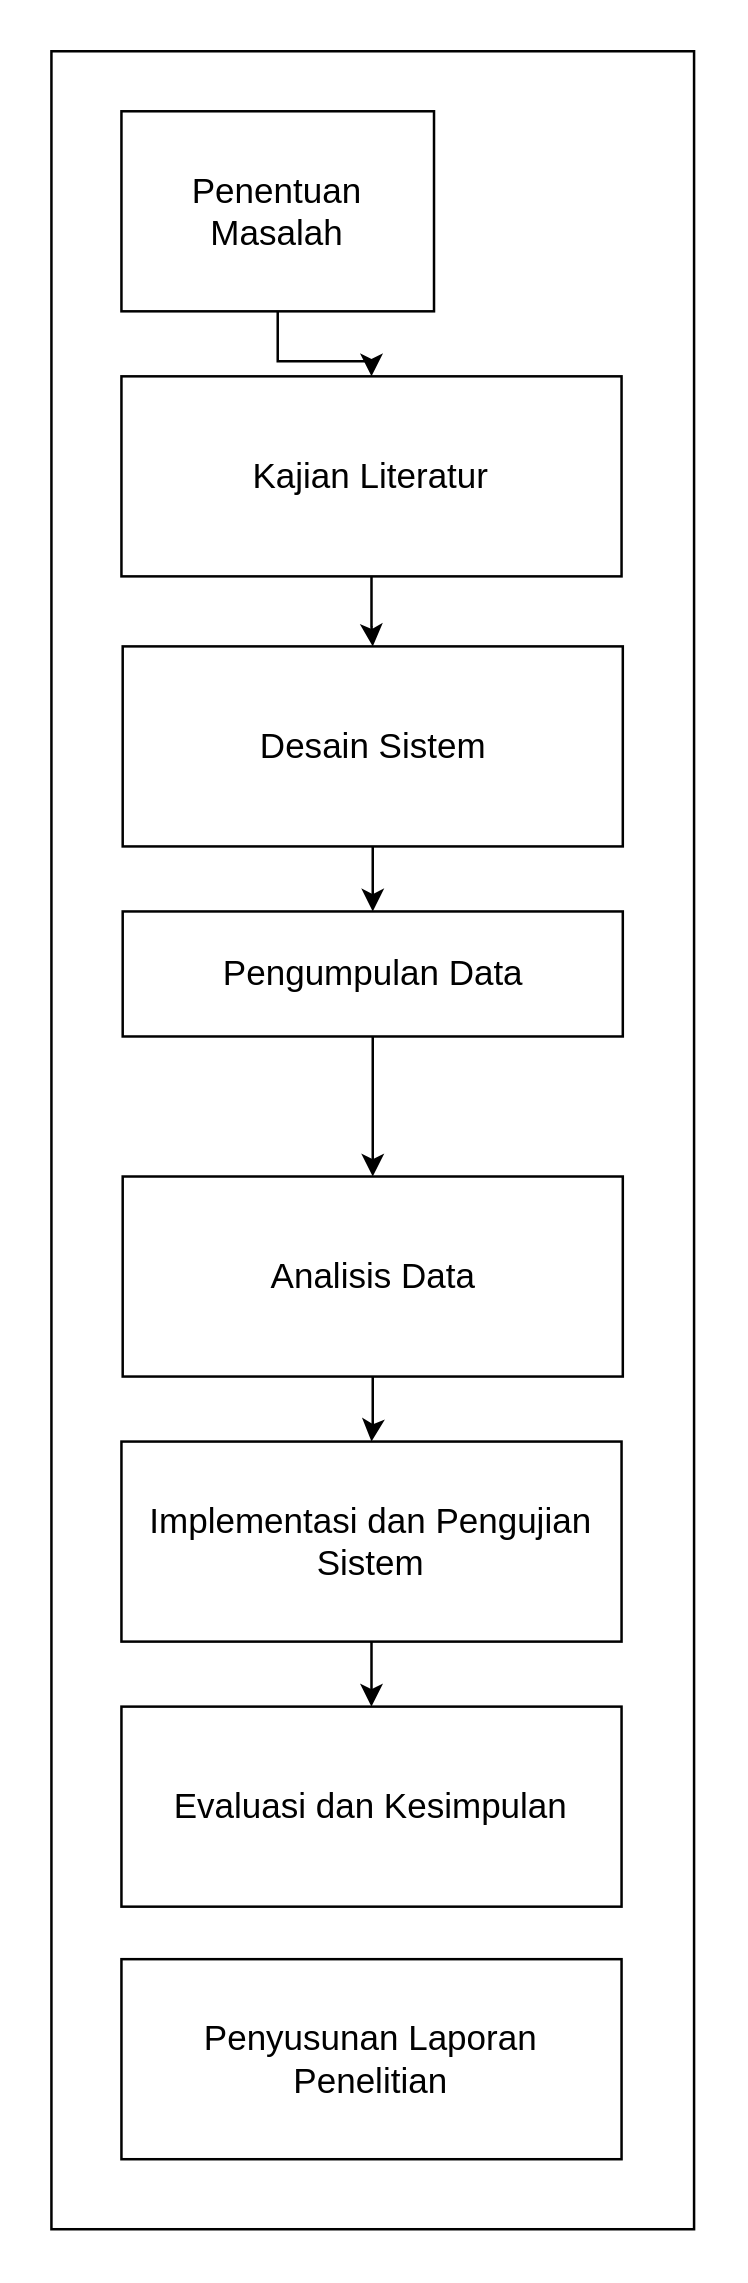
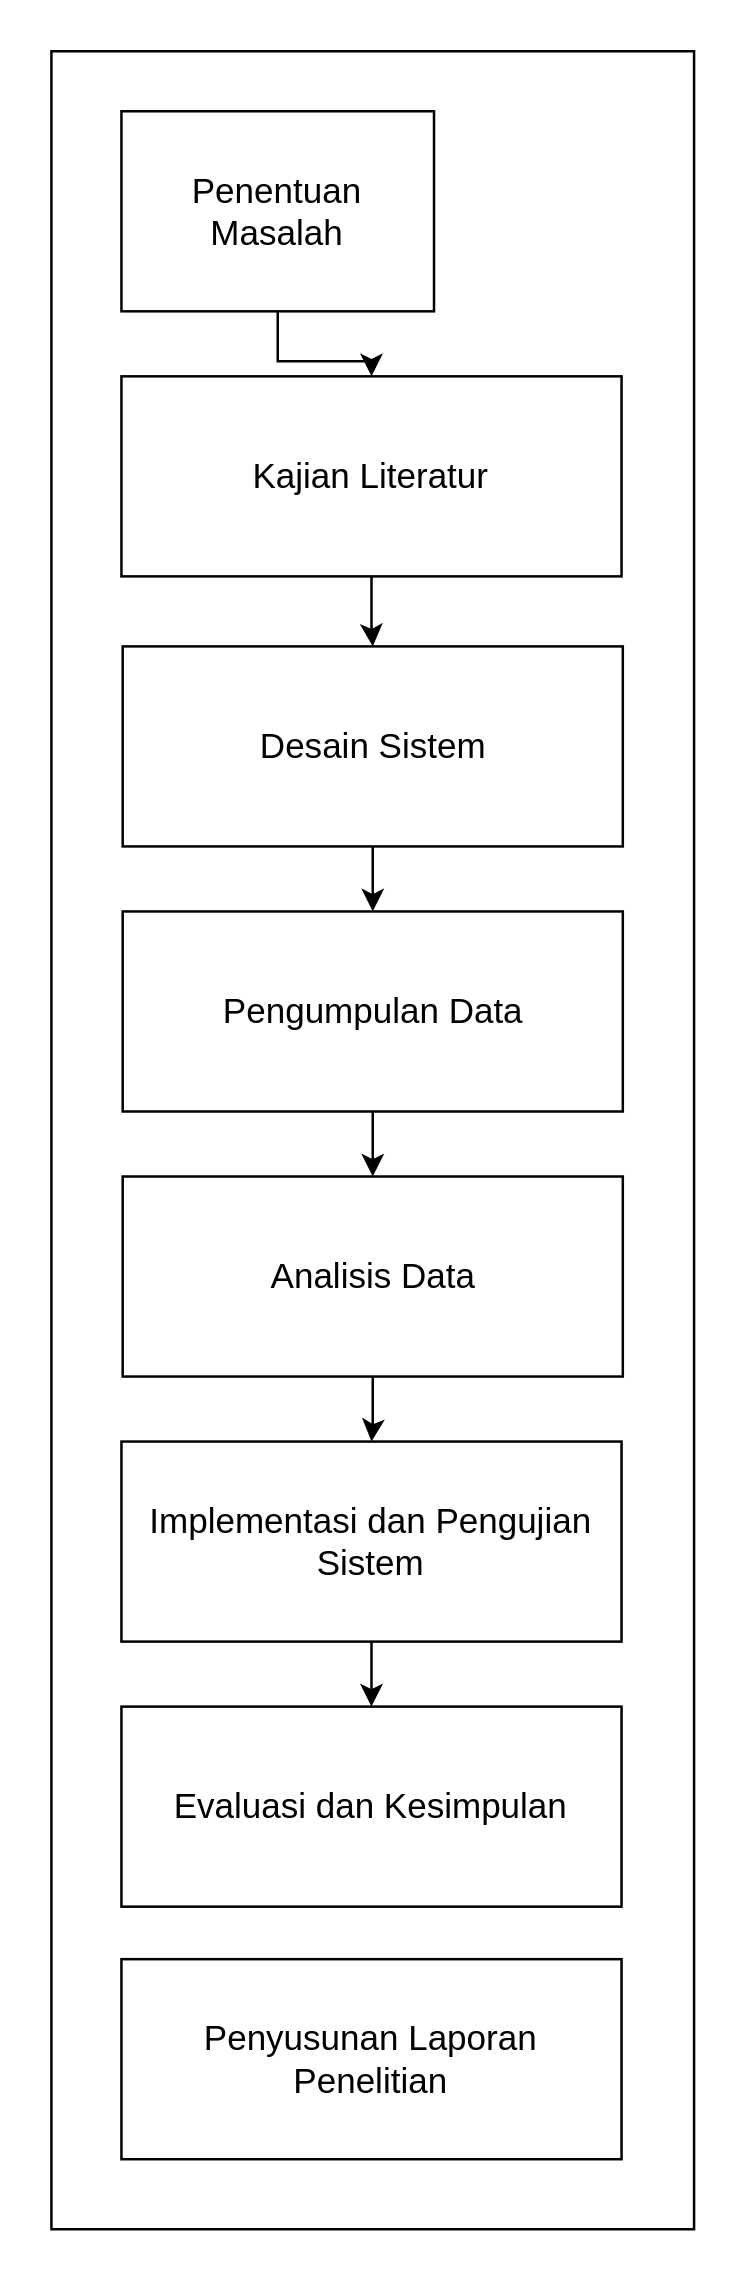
node "Pengumpulan Data": size 500x125 -> 500x200
